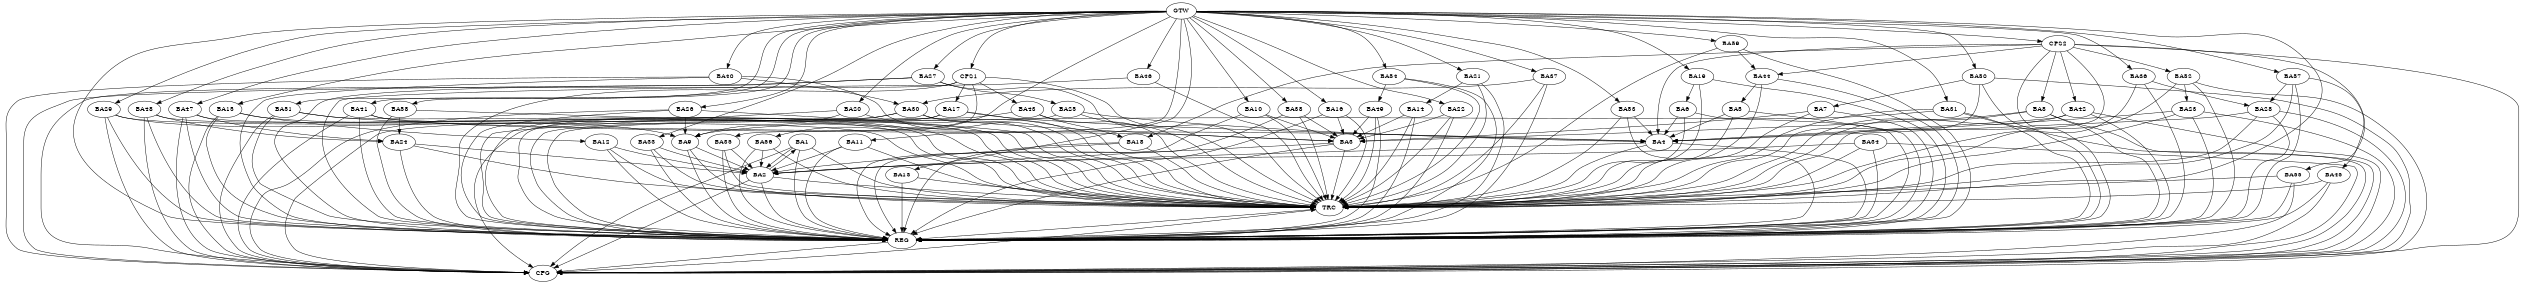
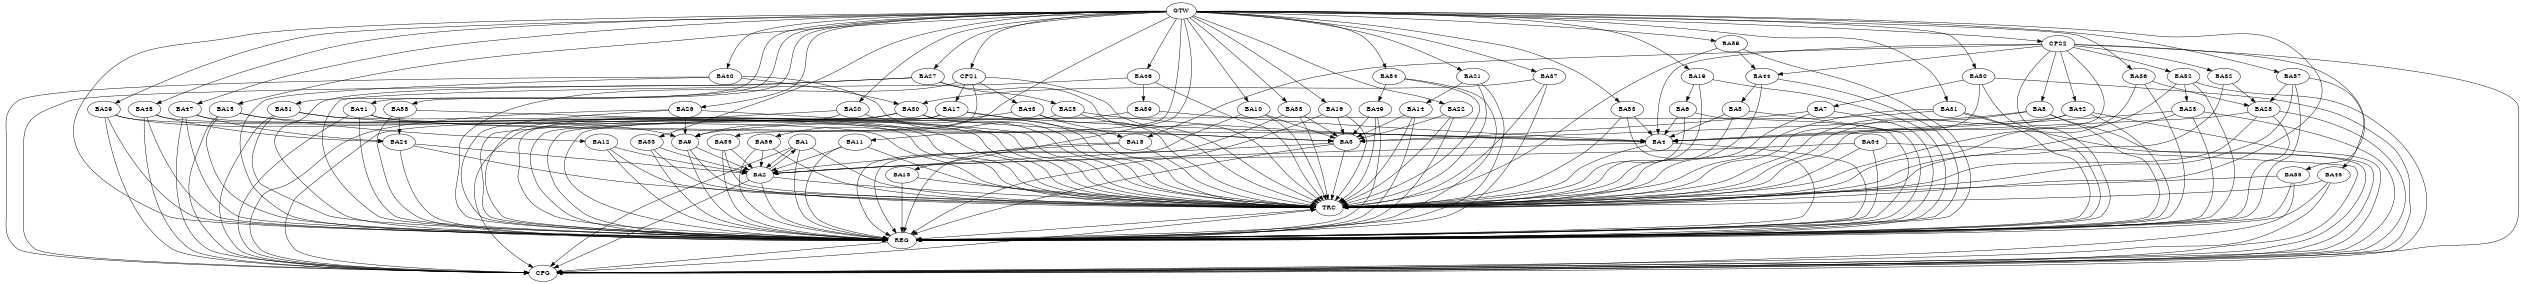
node "BA32": added
node "BA39": added
edge "CPS1" -> "CFG": removed
